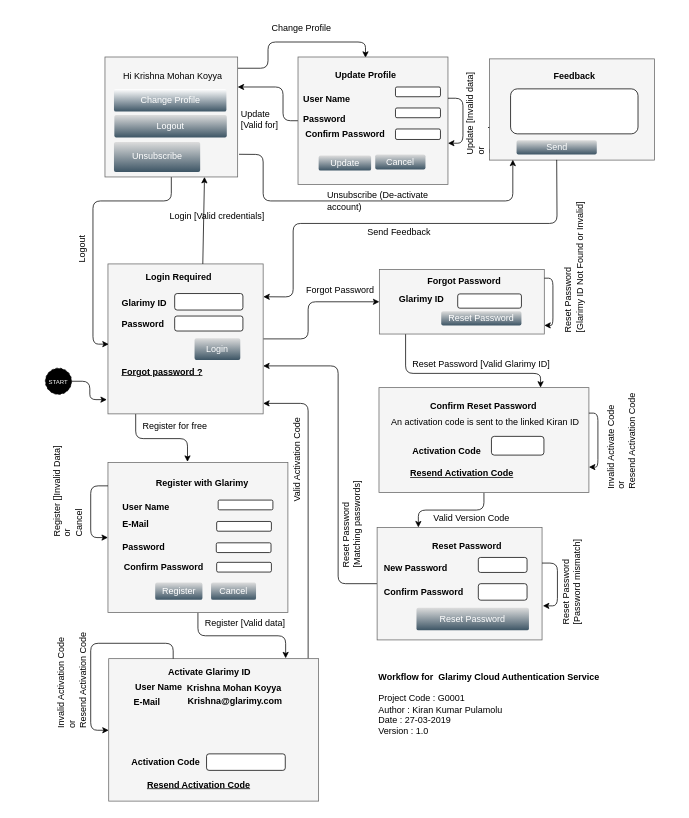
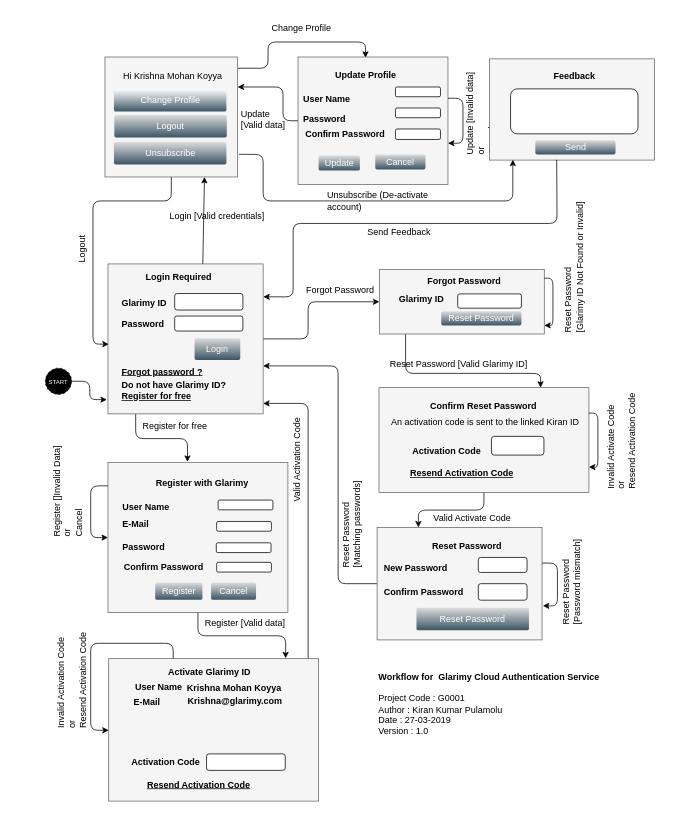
node "Update [Valid for]": label "Update [Valid for]" -> "Update [Valid data]"
node "Send": moved (557, 147) -> (576, 147)
node "Unsubscribe": size 86x30 -> 113x23
node "Update": size 53x15 -> 41x15
node "Reset Password [Valid Glarimy ID]": moved (482, 364) -> (459, 364)
node "Do not have Glarimy ID? Register for free": added
node "Valid Version Code": label "Valid Version Code" -> "Valid Activate Code"
